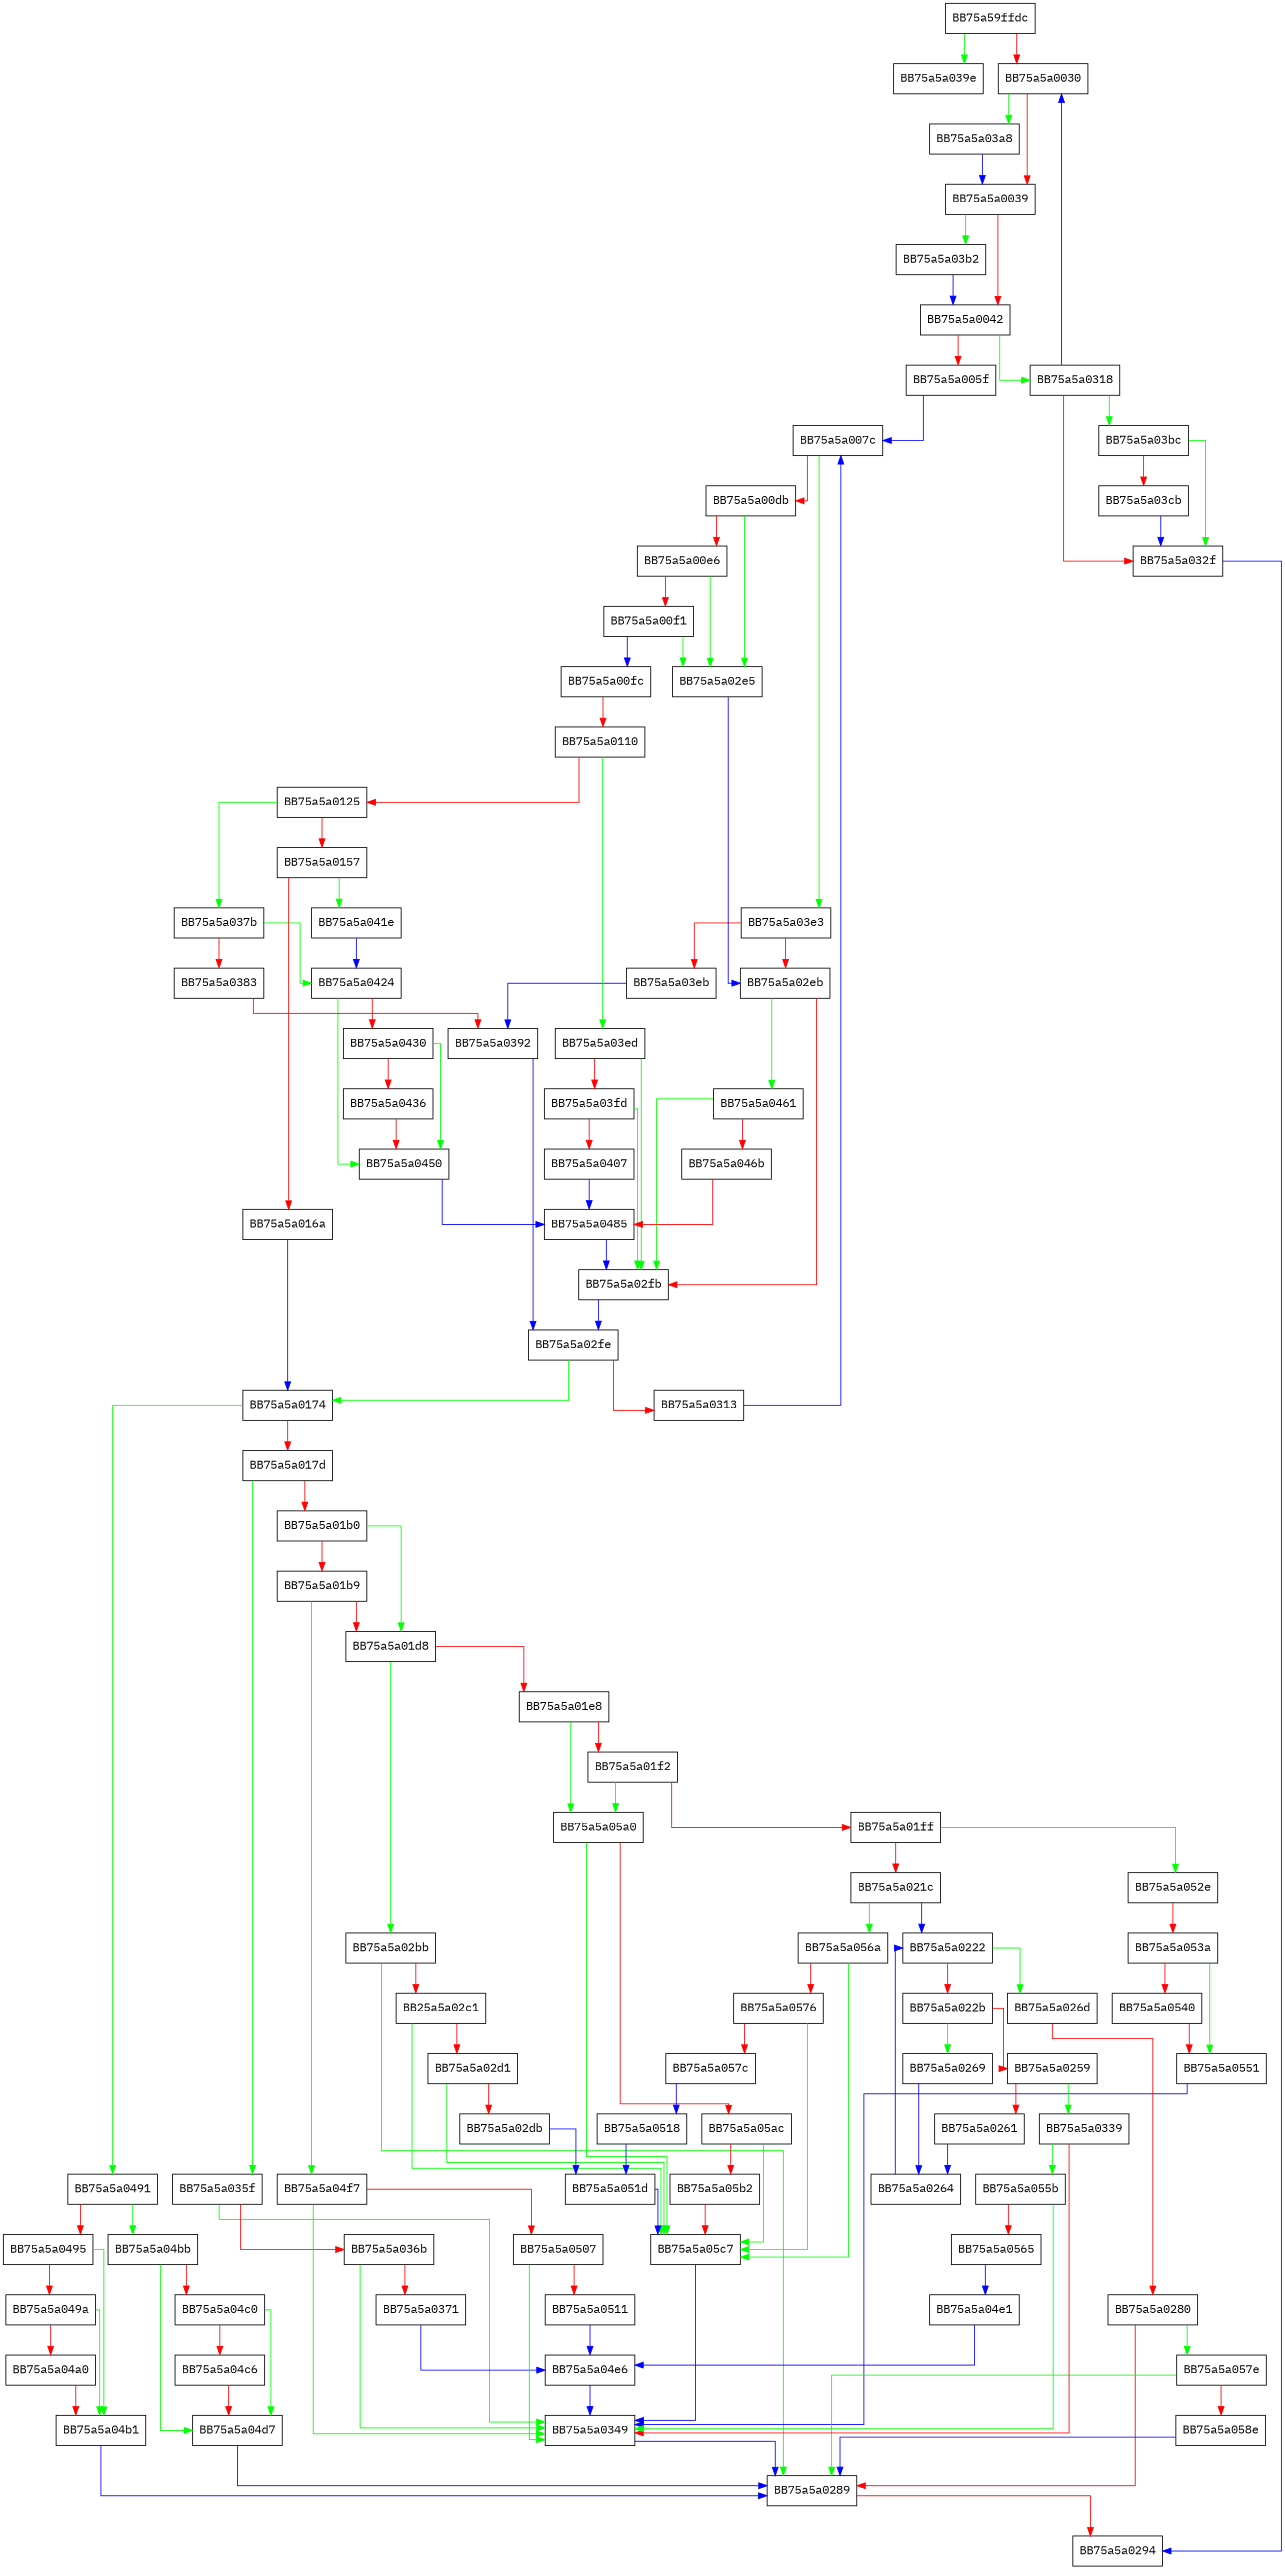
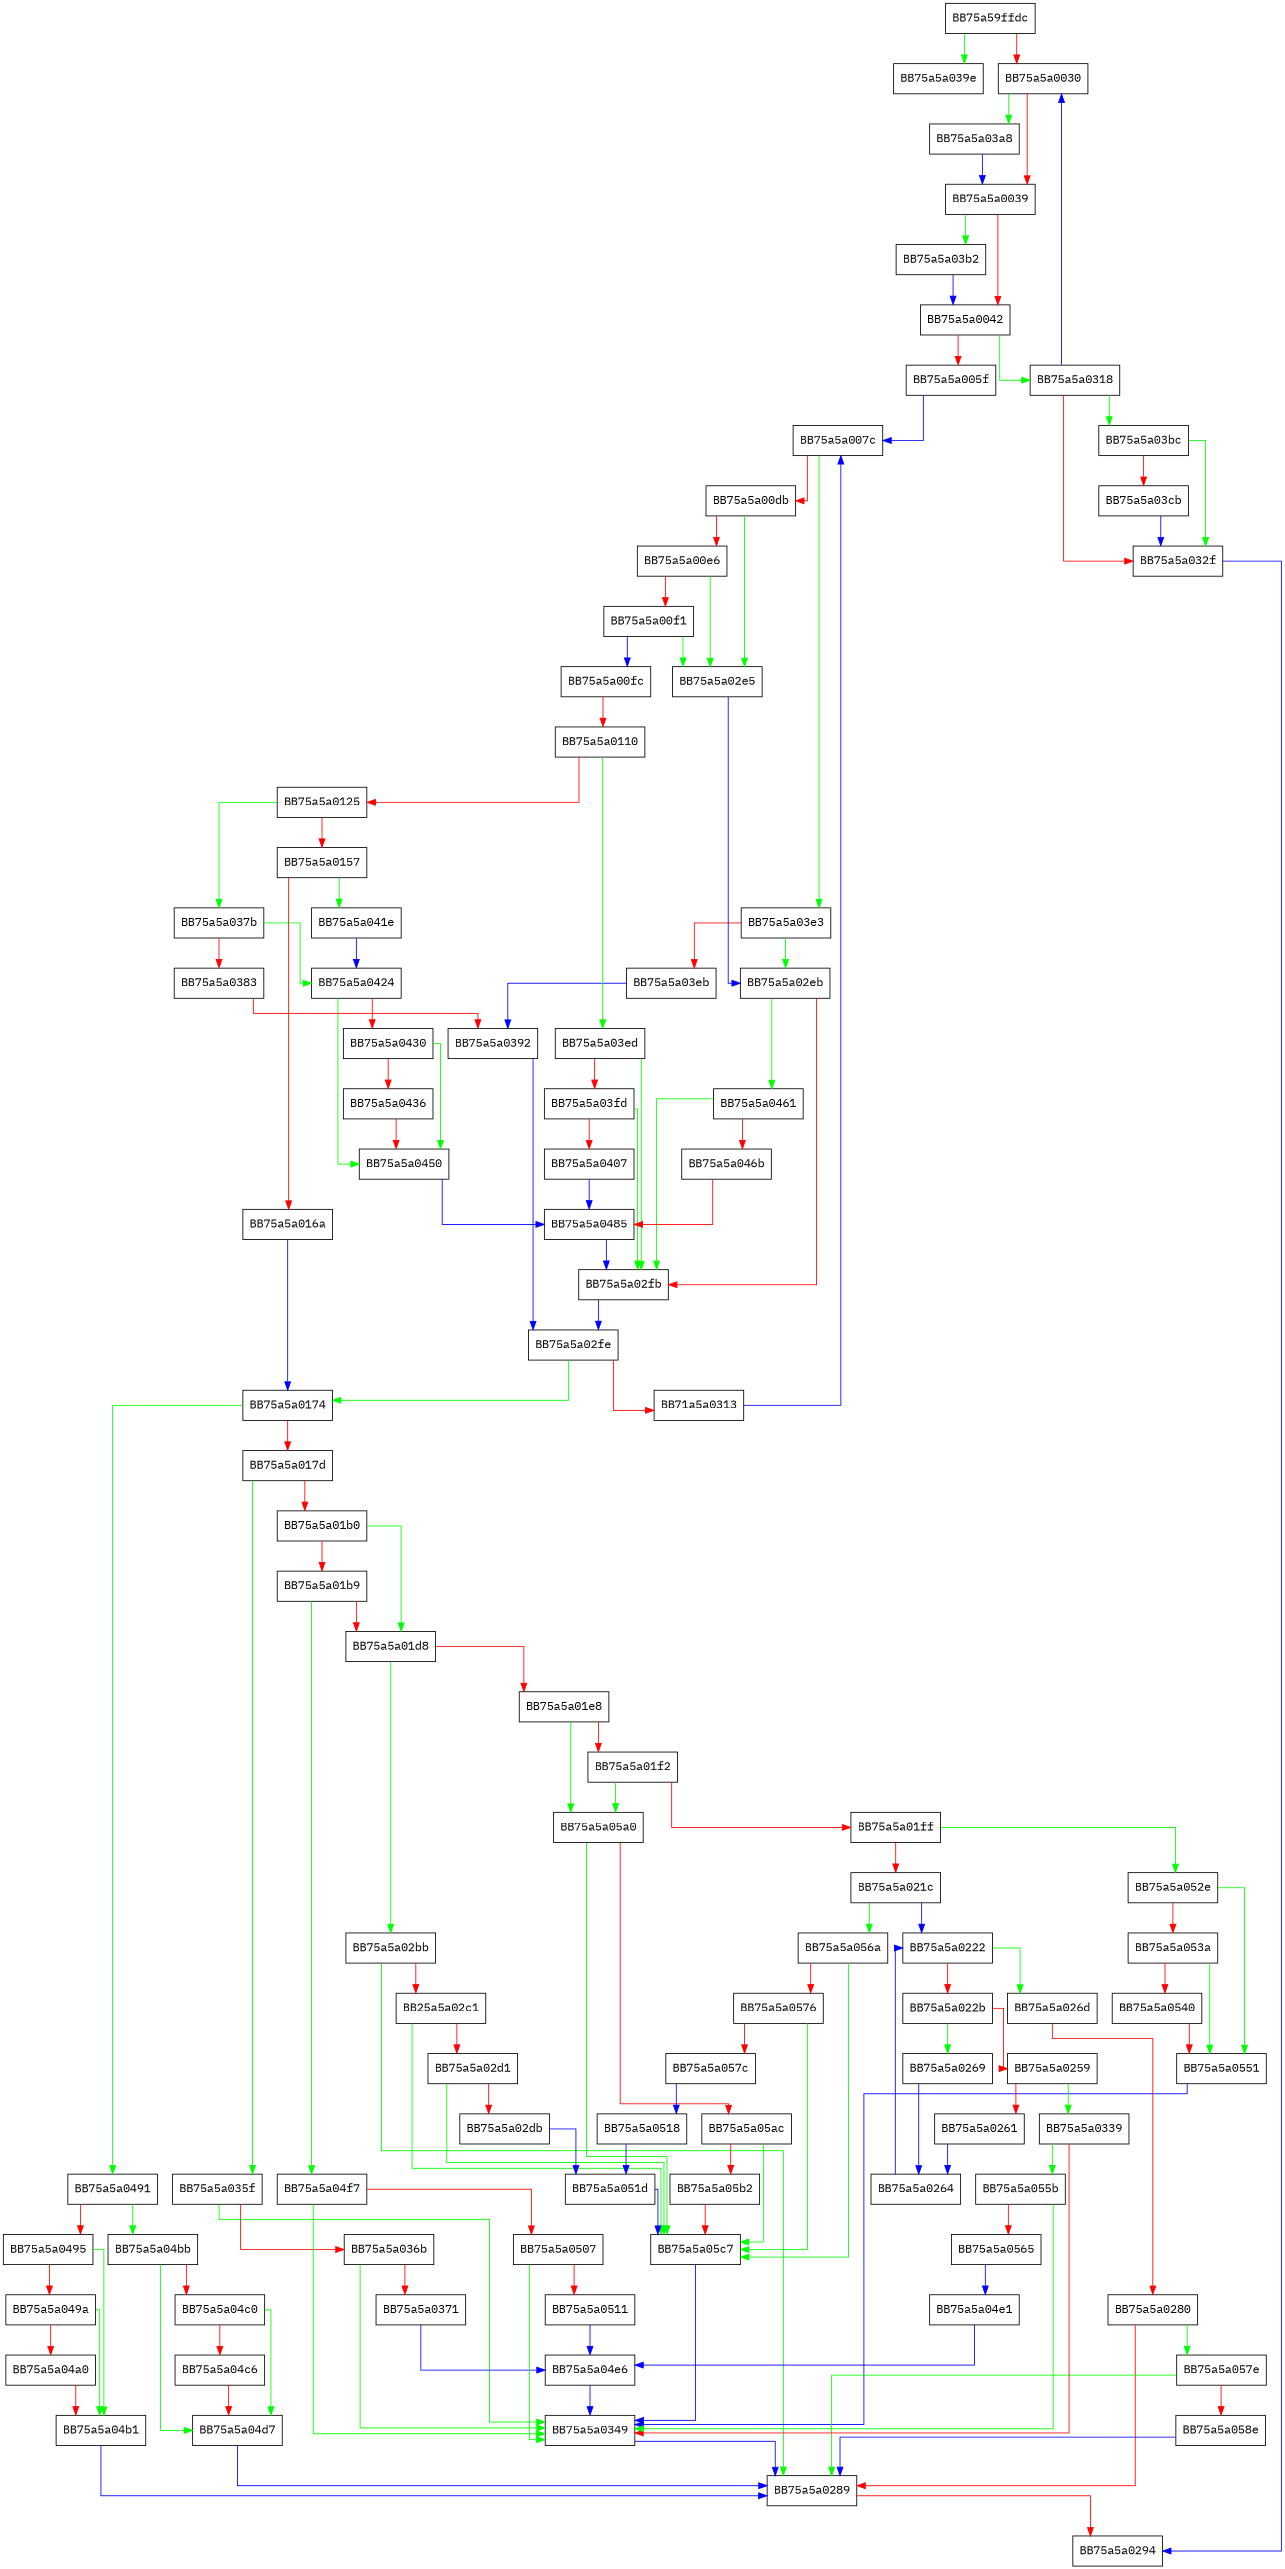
edge "BB75a5a03e3" -> "BB75a5a02eb": color red -> green
node "BB75a5a0313": label "BB75a5a0313" -> "BB71a5a0313"
edge "BB75a5a052e" -> "BB75a5a0551": added
